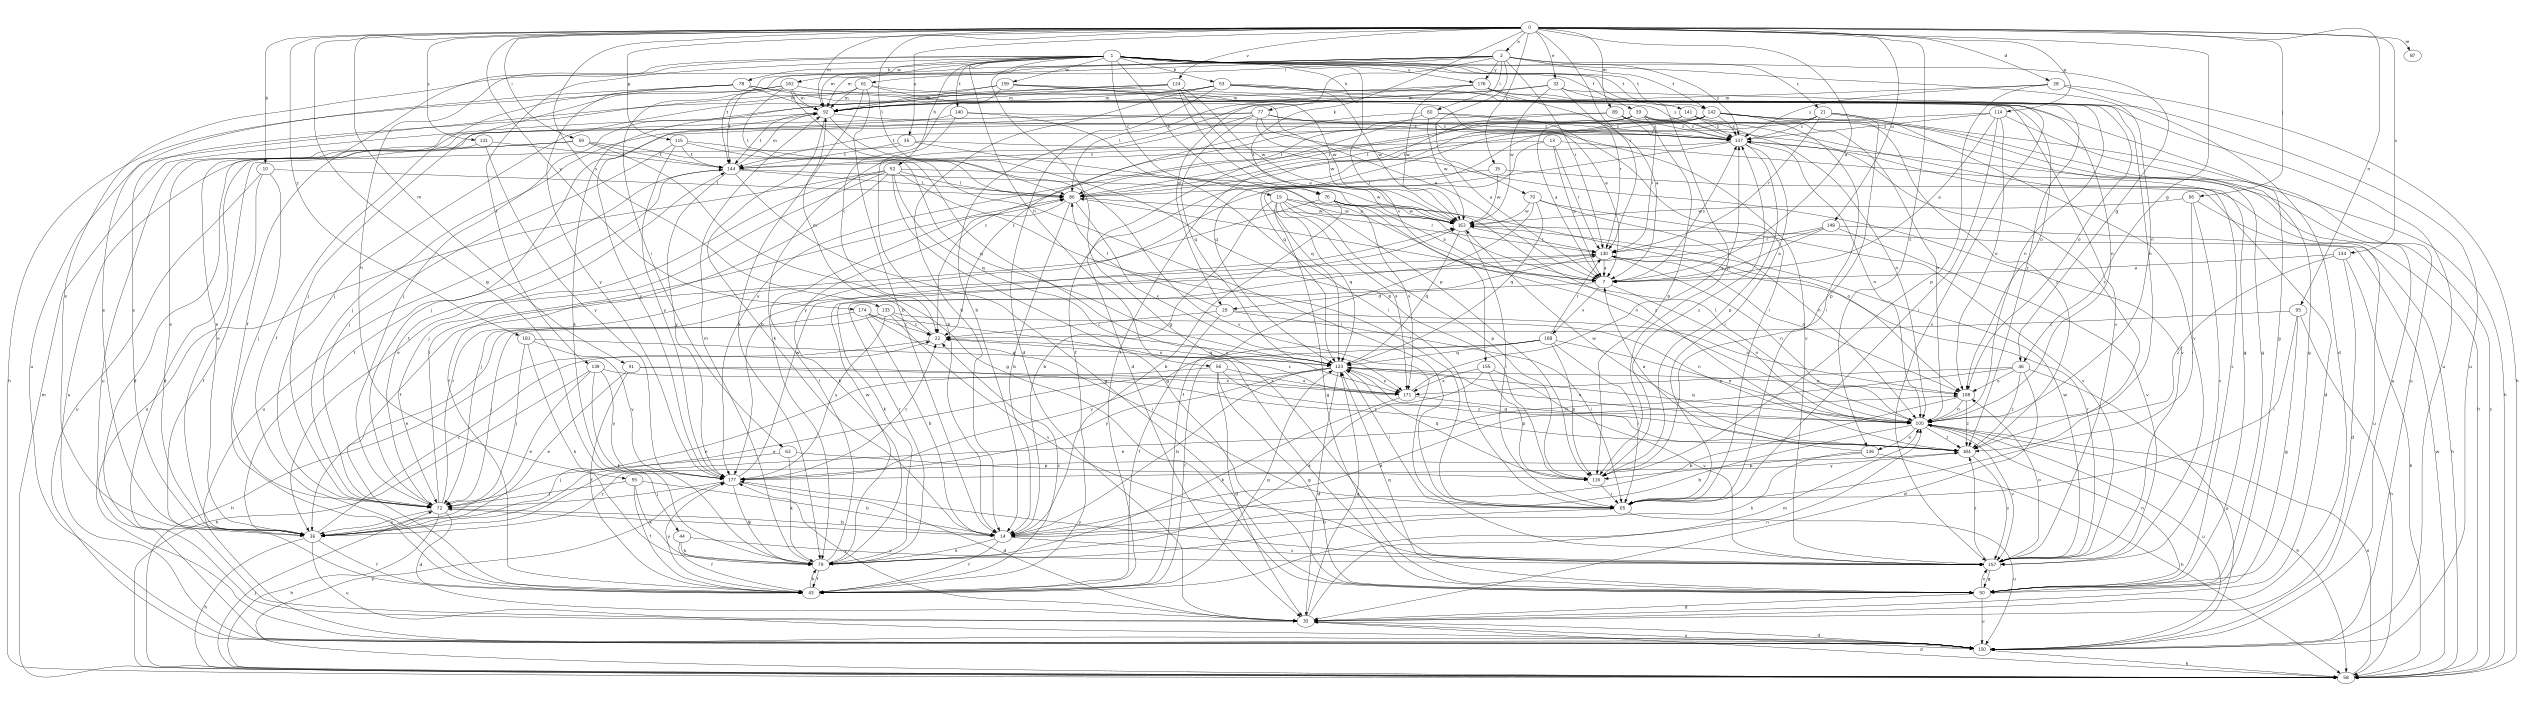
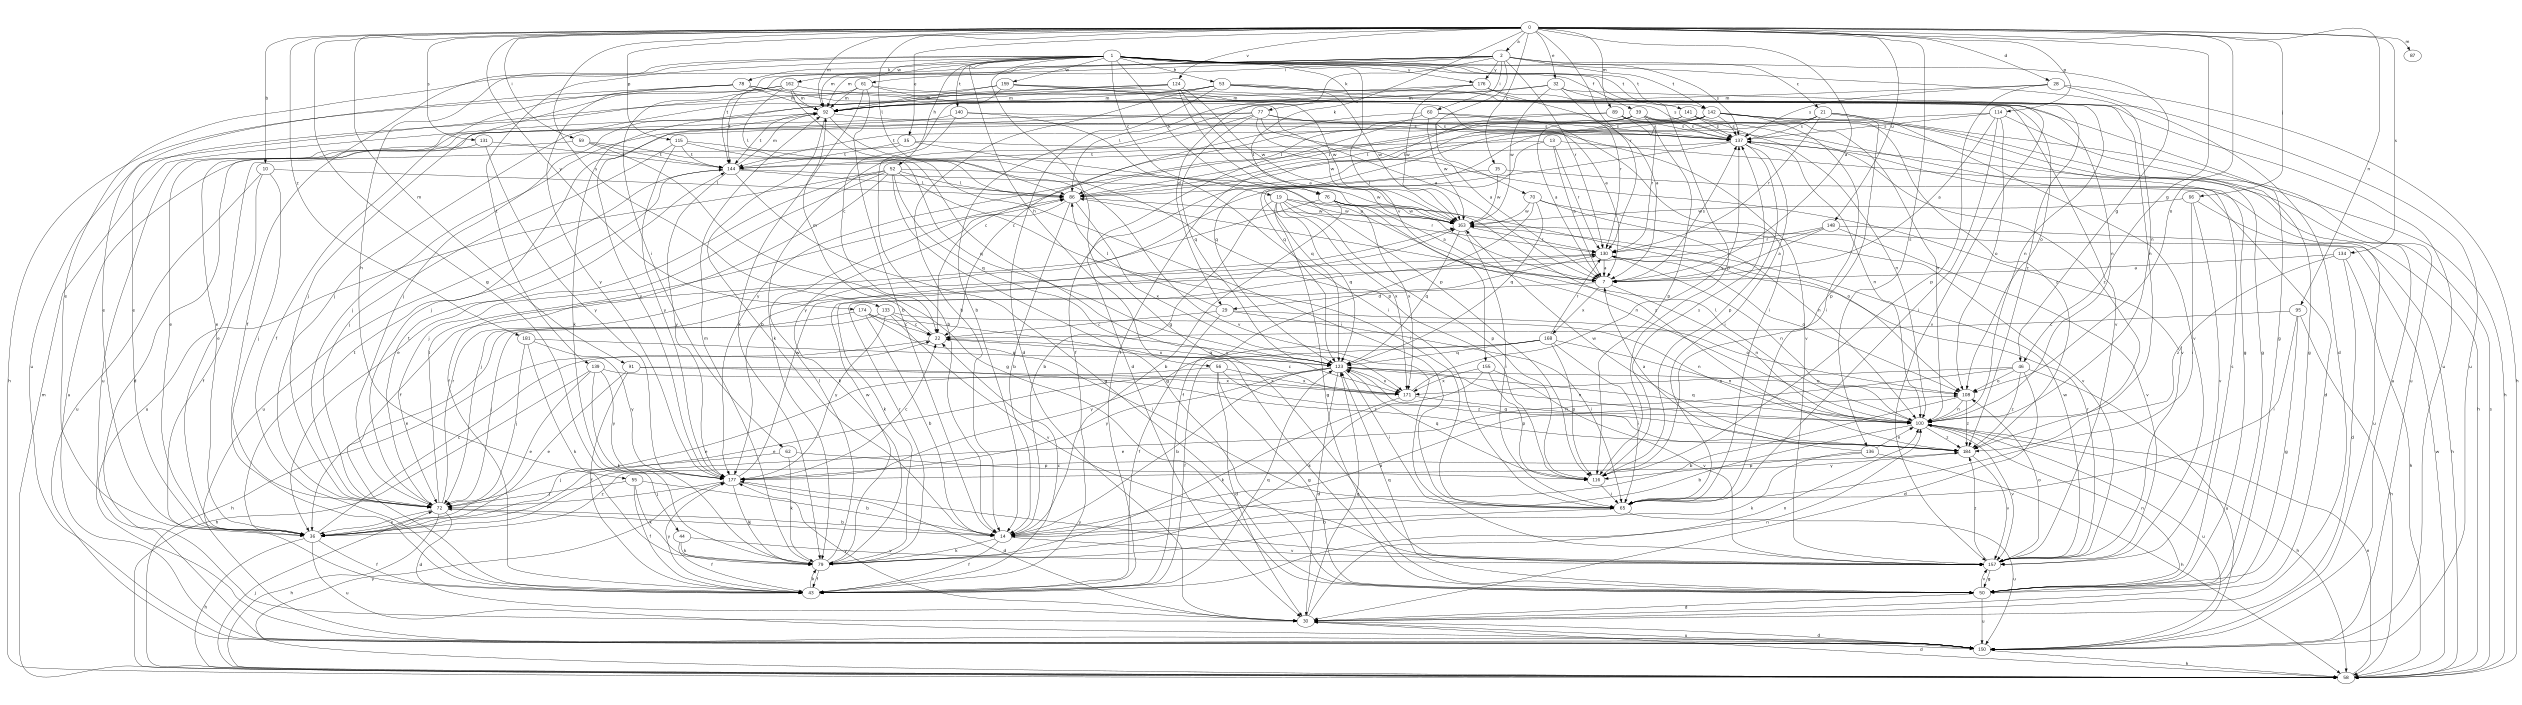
edge "176" -> "108": now "0" -> "108"
edge "100" -> "136": reversed
edge "43" -> "100": label "m" -> "n"
edge "59" -> "30": removed, label "d"
